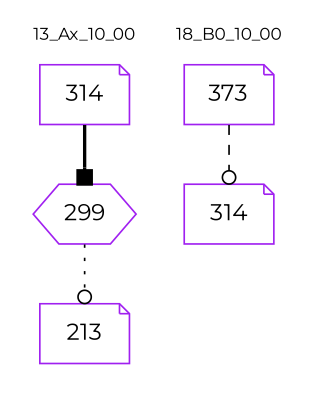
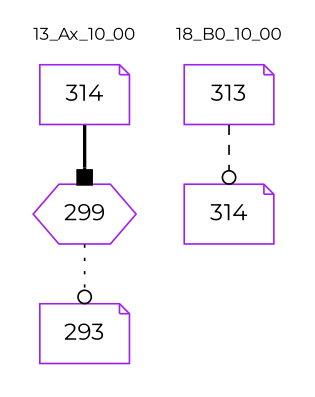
node "373": label "373" -> "313"
node "213": label "213" -> "293"
